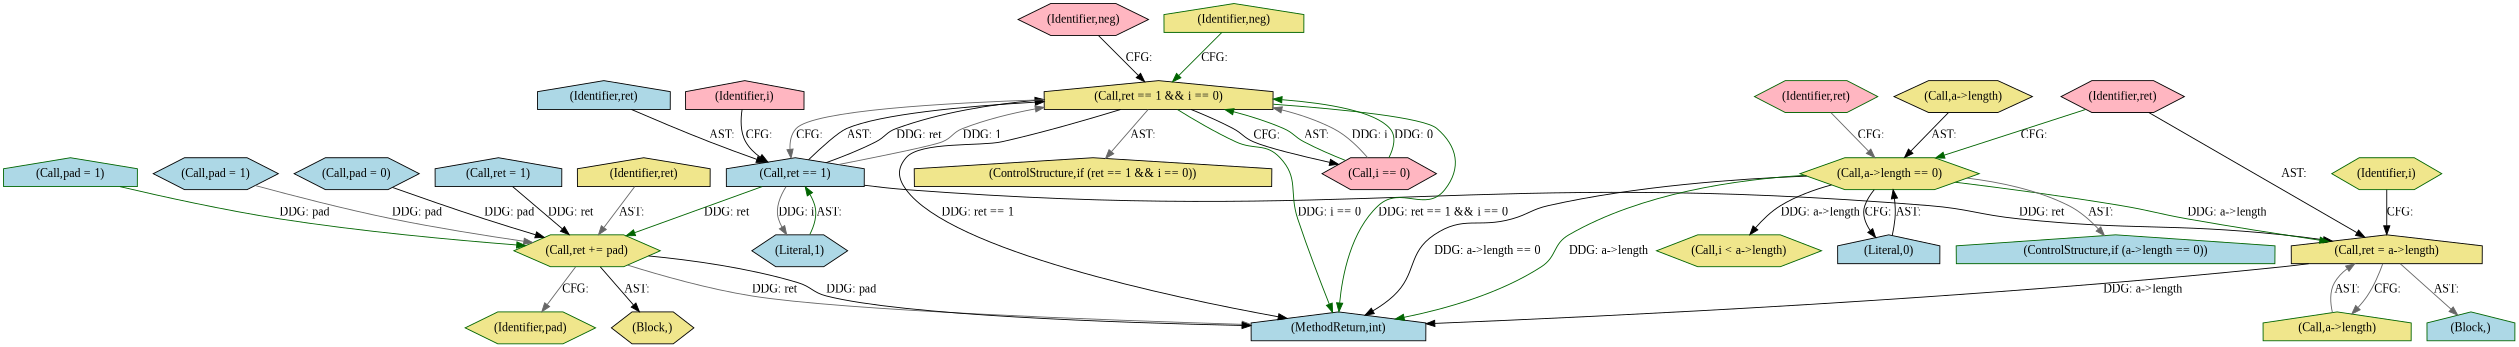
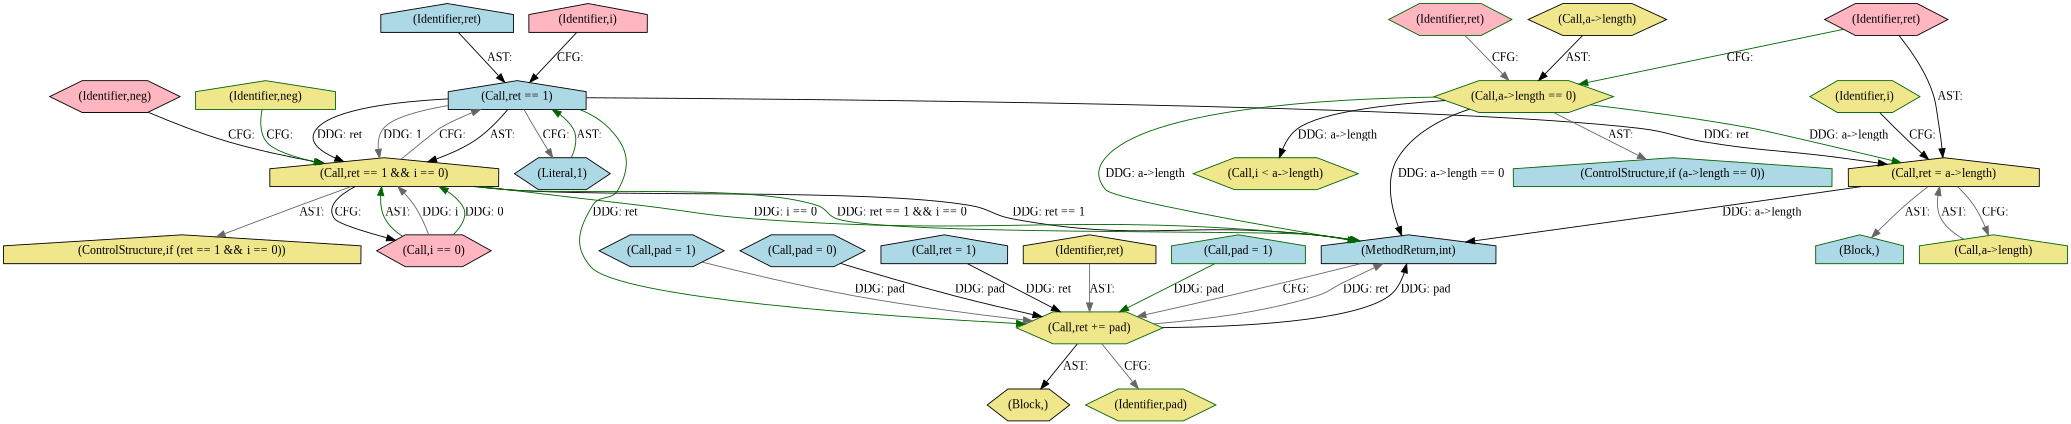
edge "(Call,ret == 1)" -> "(Literal,1)": label "DDG: i" -> "CFG: "
node "(Literal,0)": removed
edge "(MethodReturn,int)" -> "(Call,ret += pad)": added, label "CFG:"
